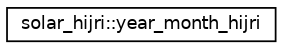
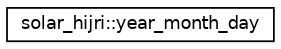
node "solar_hijri::year_month_hijri": label "solar_hijri::year_month_hijri" -> "solar_hijri::year_month_day"
